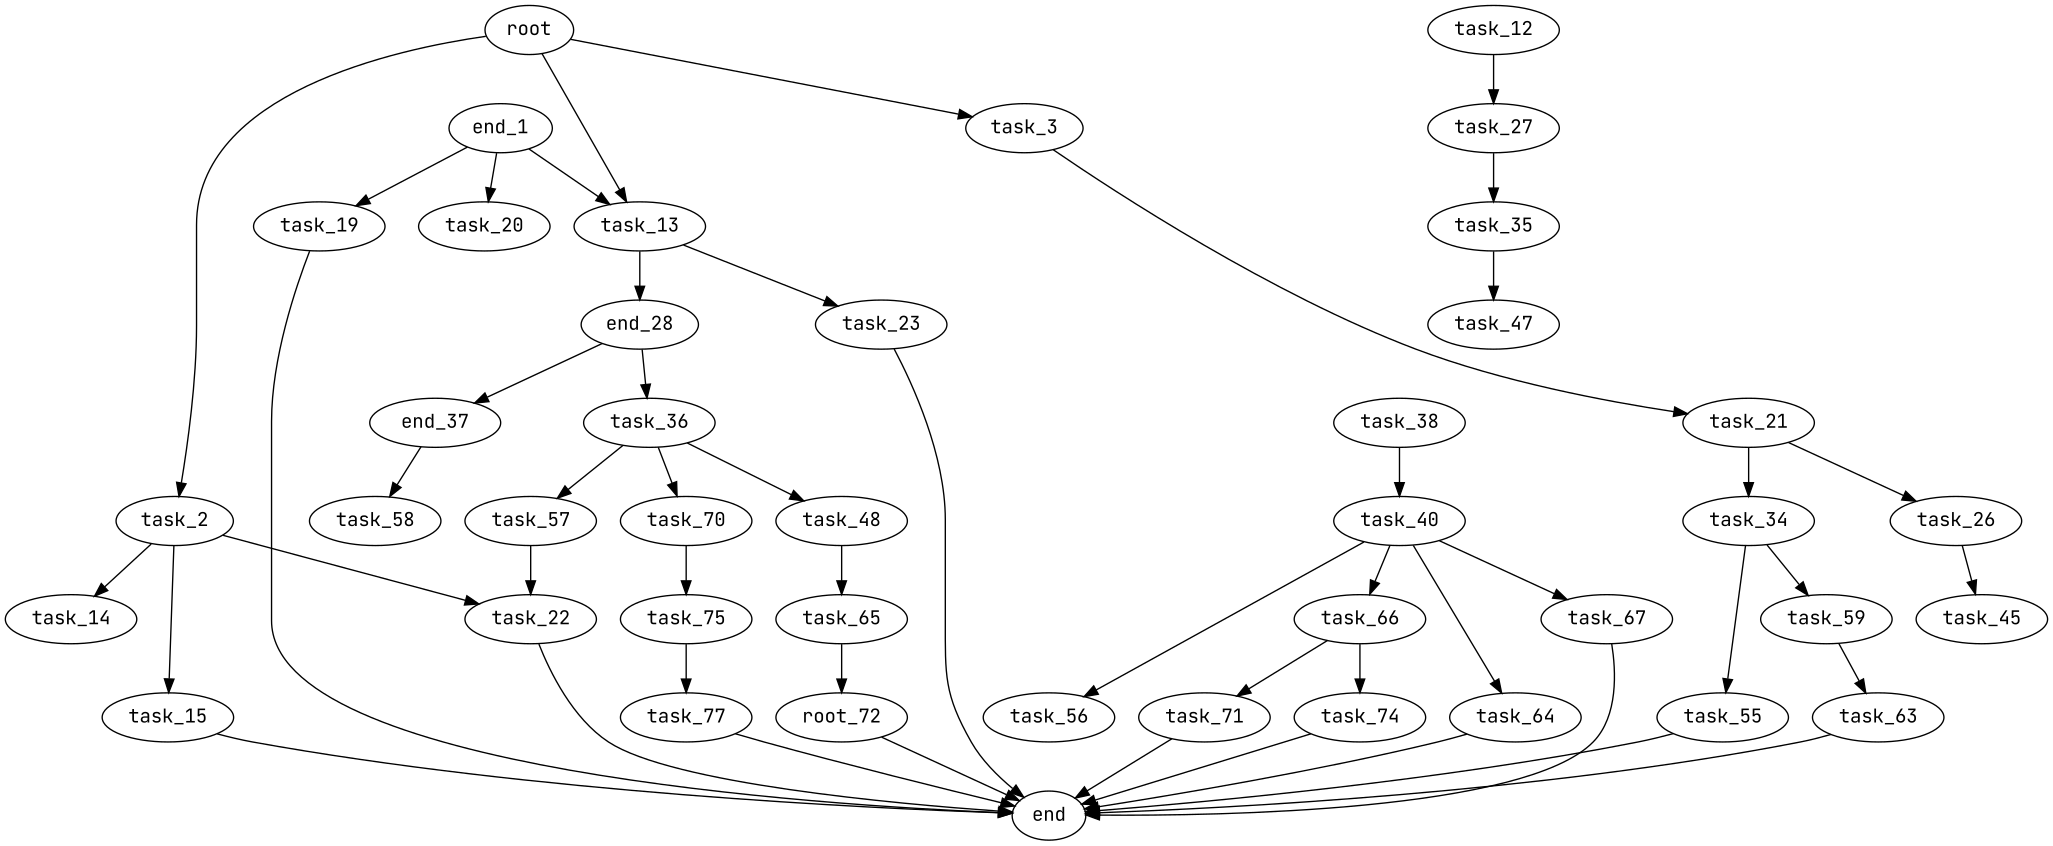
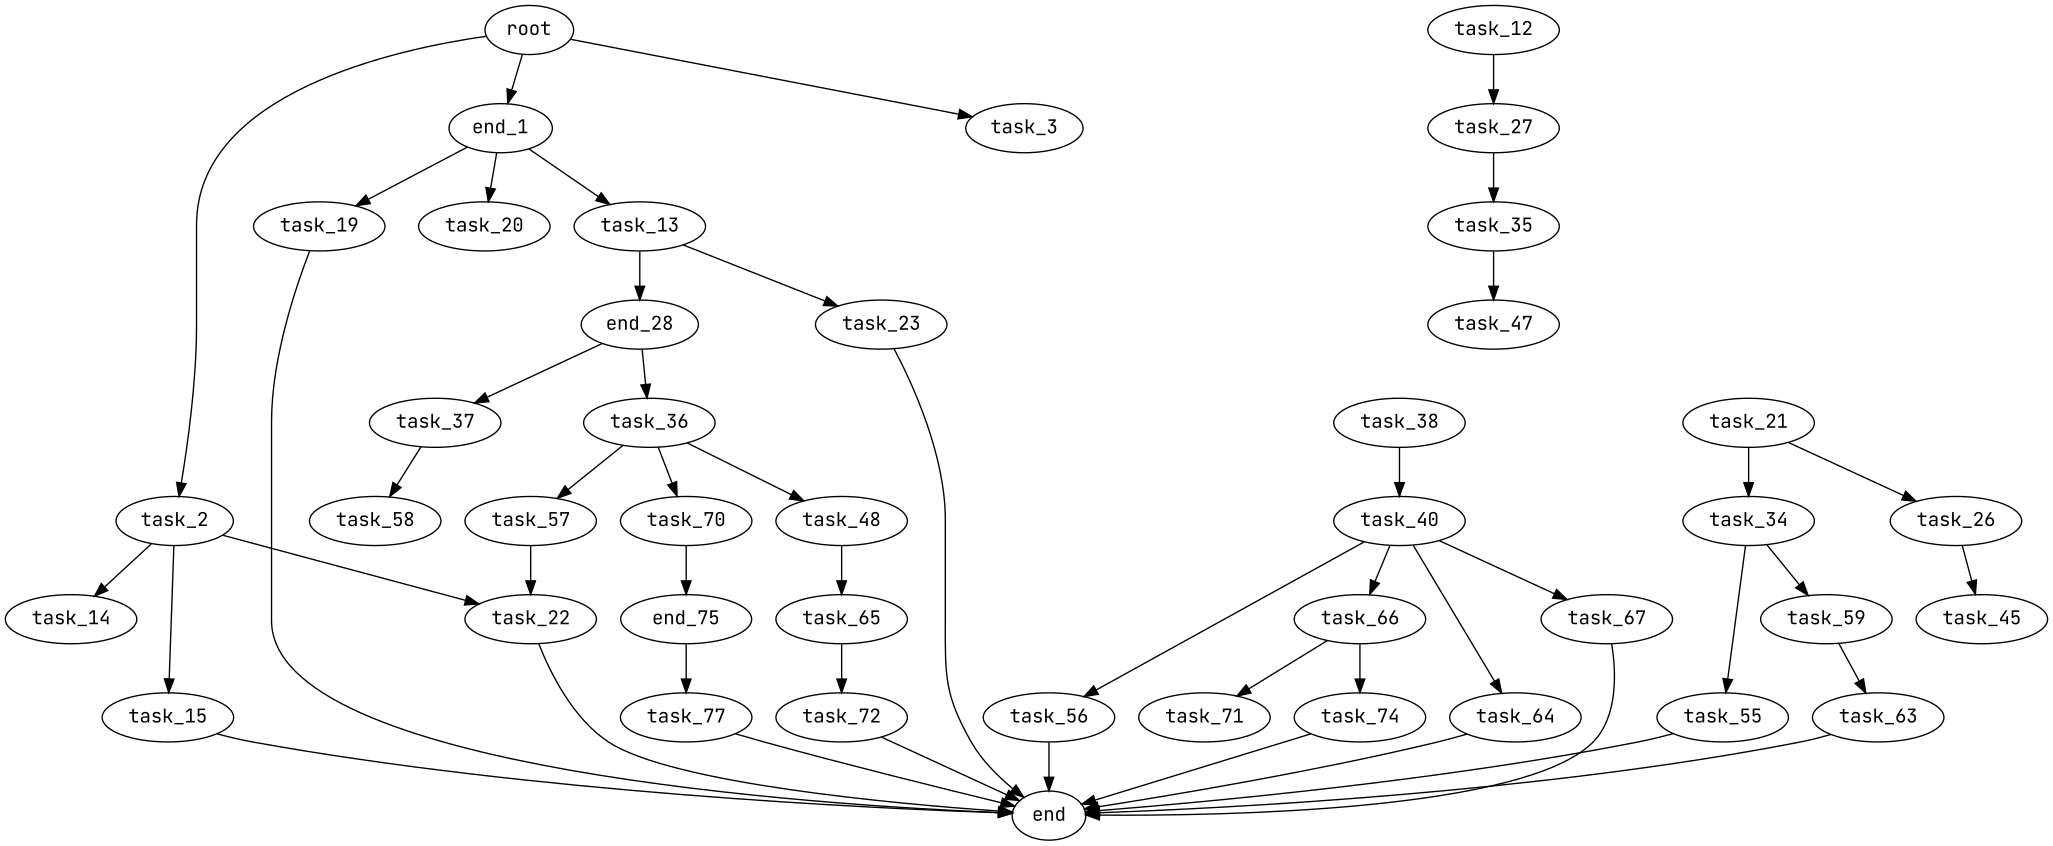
edge "root" -> "task_13": now "root" -> "end_1"
edge "task_3" -> "task_21": removed
node "end_37": label "end_37" -> "task_37"
node "task_75": label "task_75" -> "end_75"
node "root_72": label "root_72" -> "task_72"
edge "task_71" -> "end": now "task_56" -> "end"
